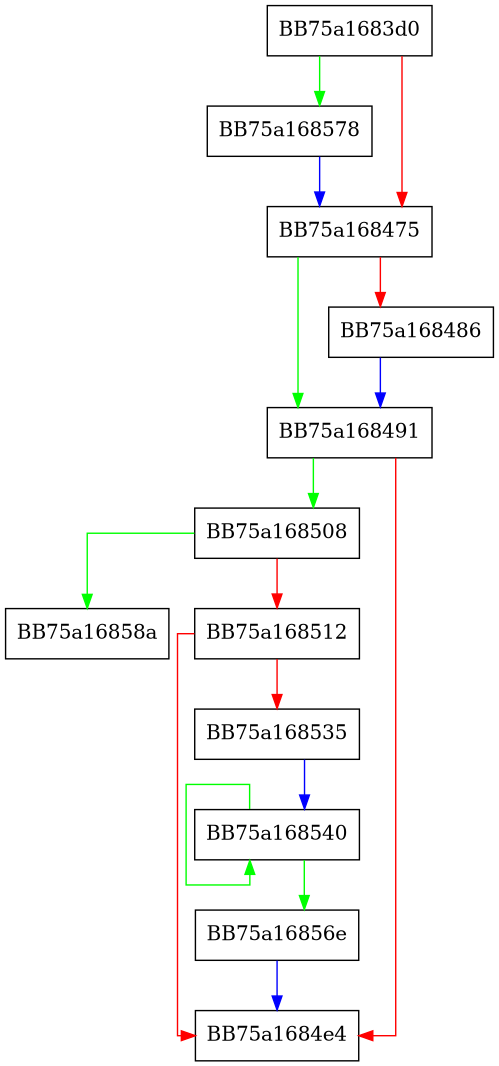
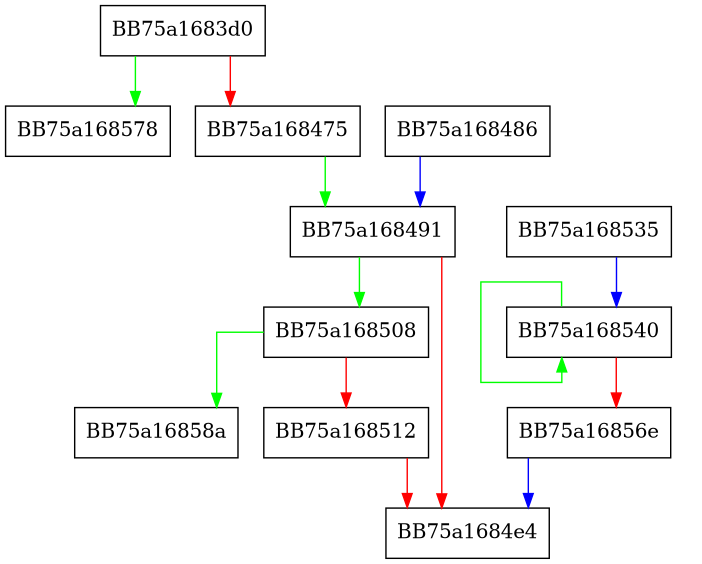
edge "BB75a168578" -> "BB75a168475": removed
edge "BB75a168475" -> "BB75a168486": removed
edge "BB75a168512" -> "BB75a168535": removed
edge "BB75a168540" -> "BB75a16856e": color green -> red
